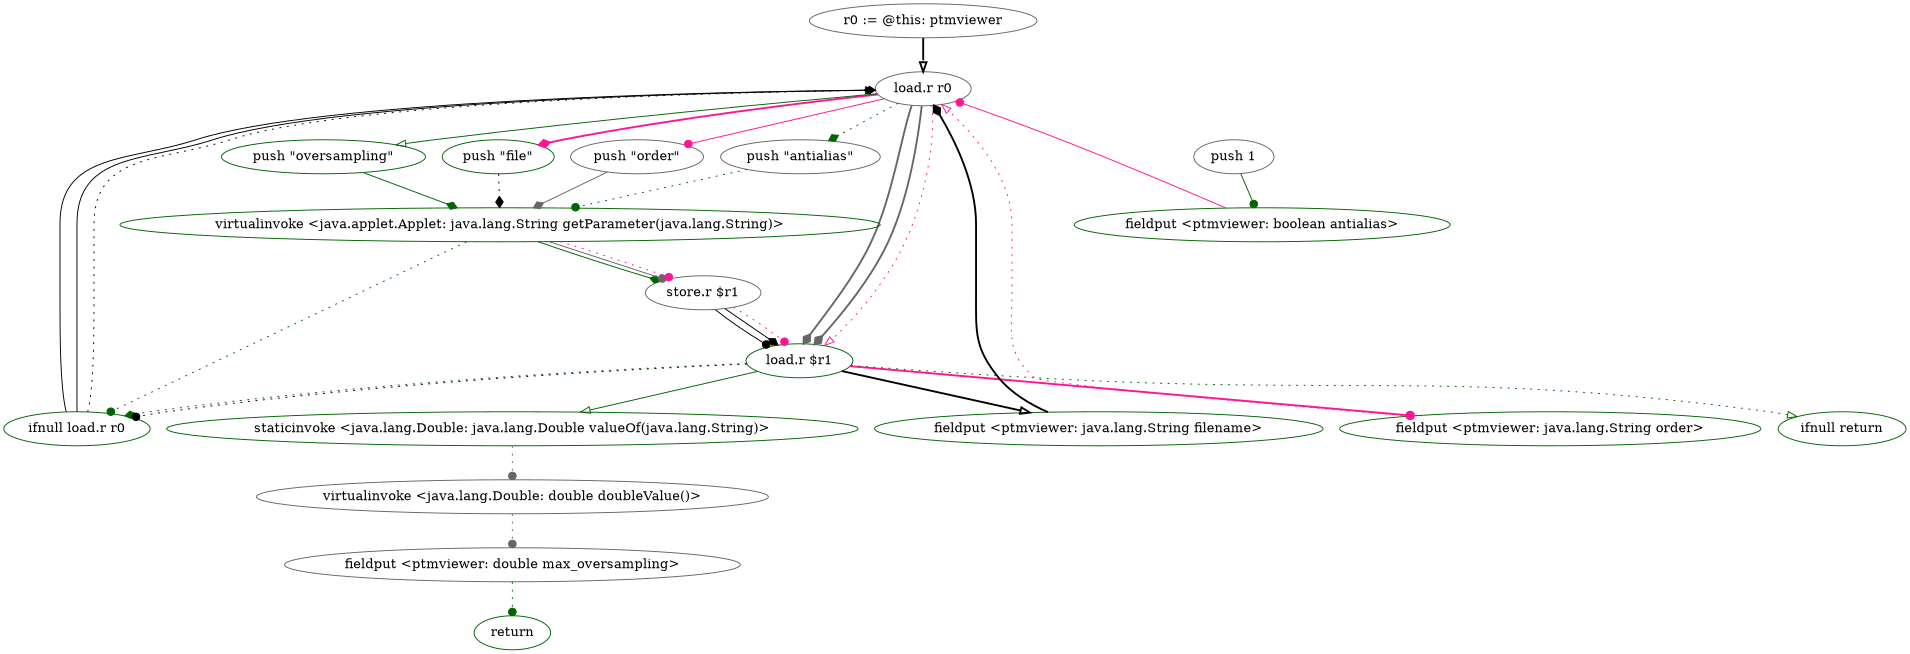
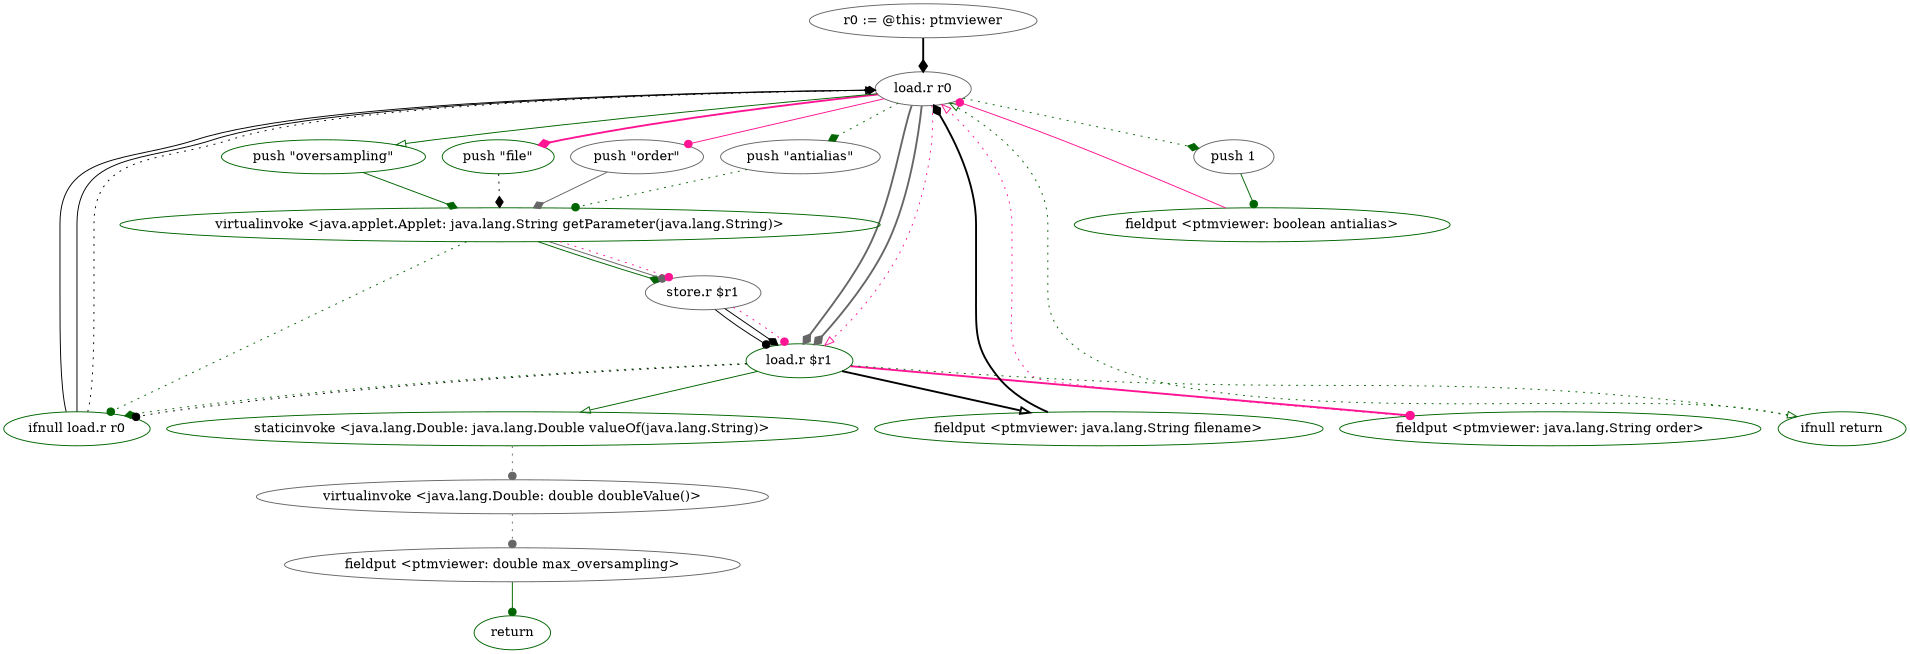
edge "r0 := @this: ptmviewer" -> "load.r r0": arrowhead onormal -> diamond
edge "load.r r0" -> "push 1": added
edge "ifnull return" -> "load.r r0": added
edge "fieldput <ptmviewer: double max_oversampling>" -> "return": style dotted -> solid
